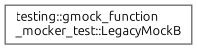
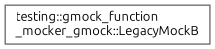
node "testing::gmock_function _mocker_test::LegacyMockB": label "testing::gmock_function _mocker_test::LegacyMockB" -> "testing::gmock_function _mocker_gmock::LegacyMockB"
